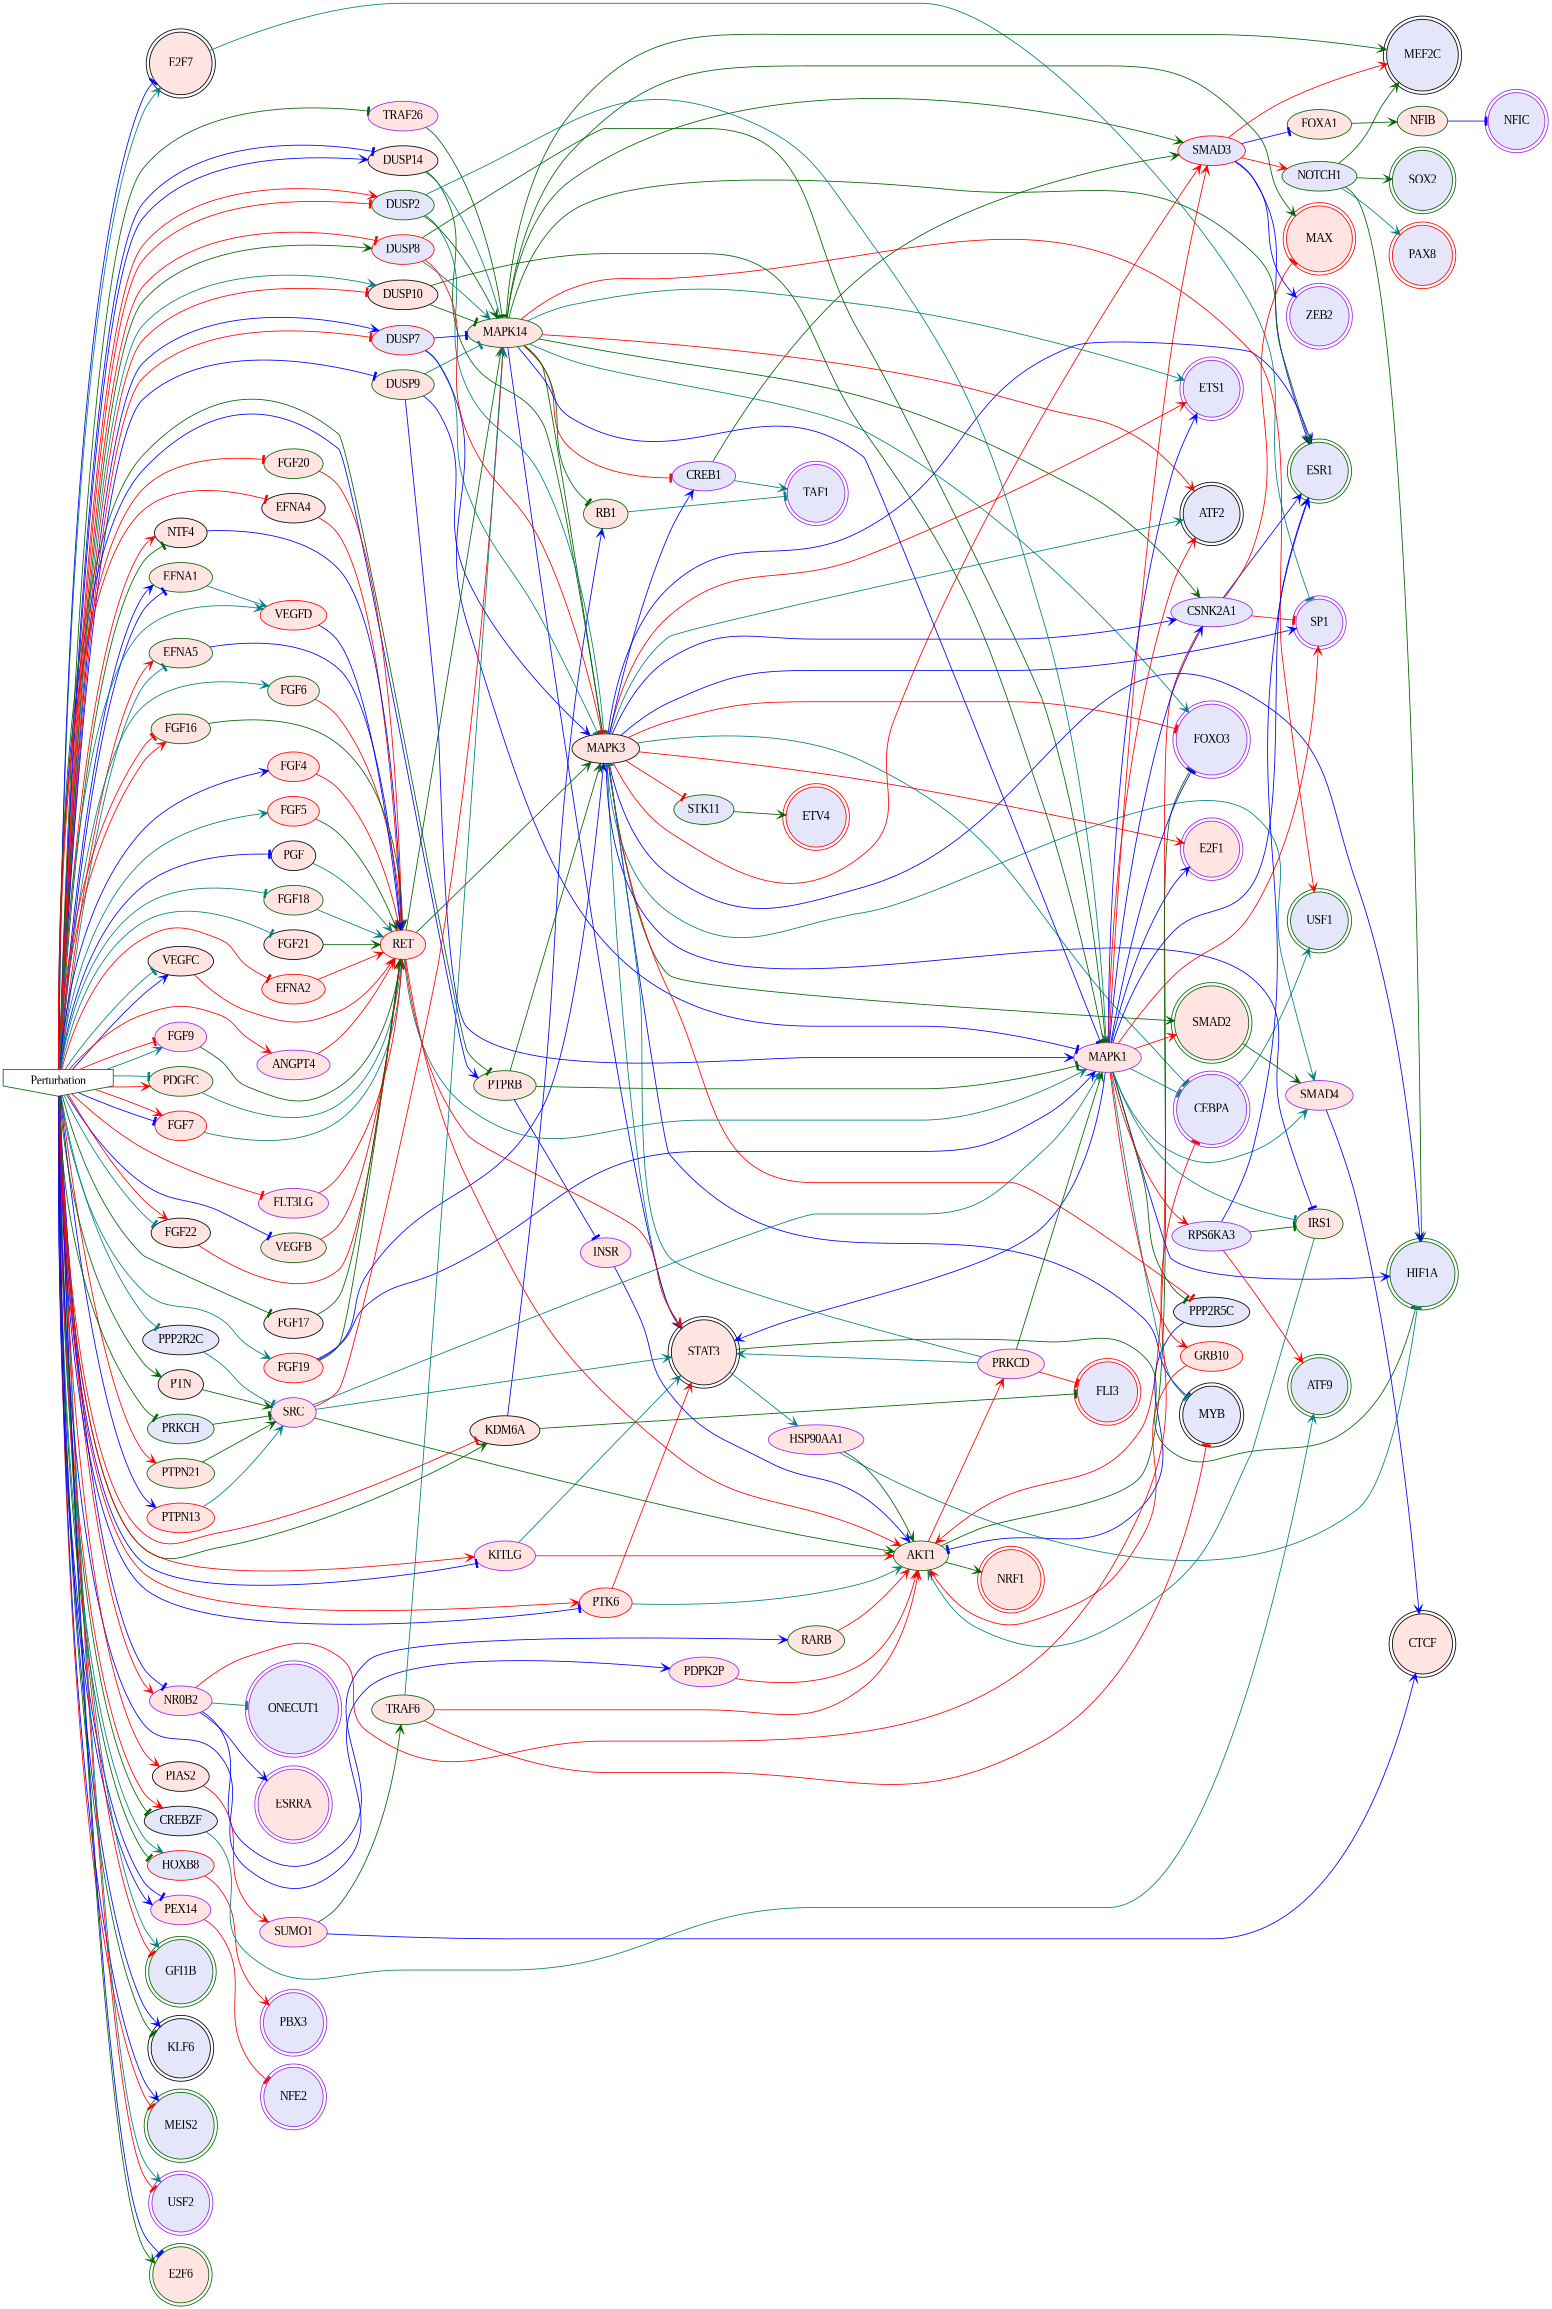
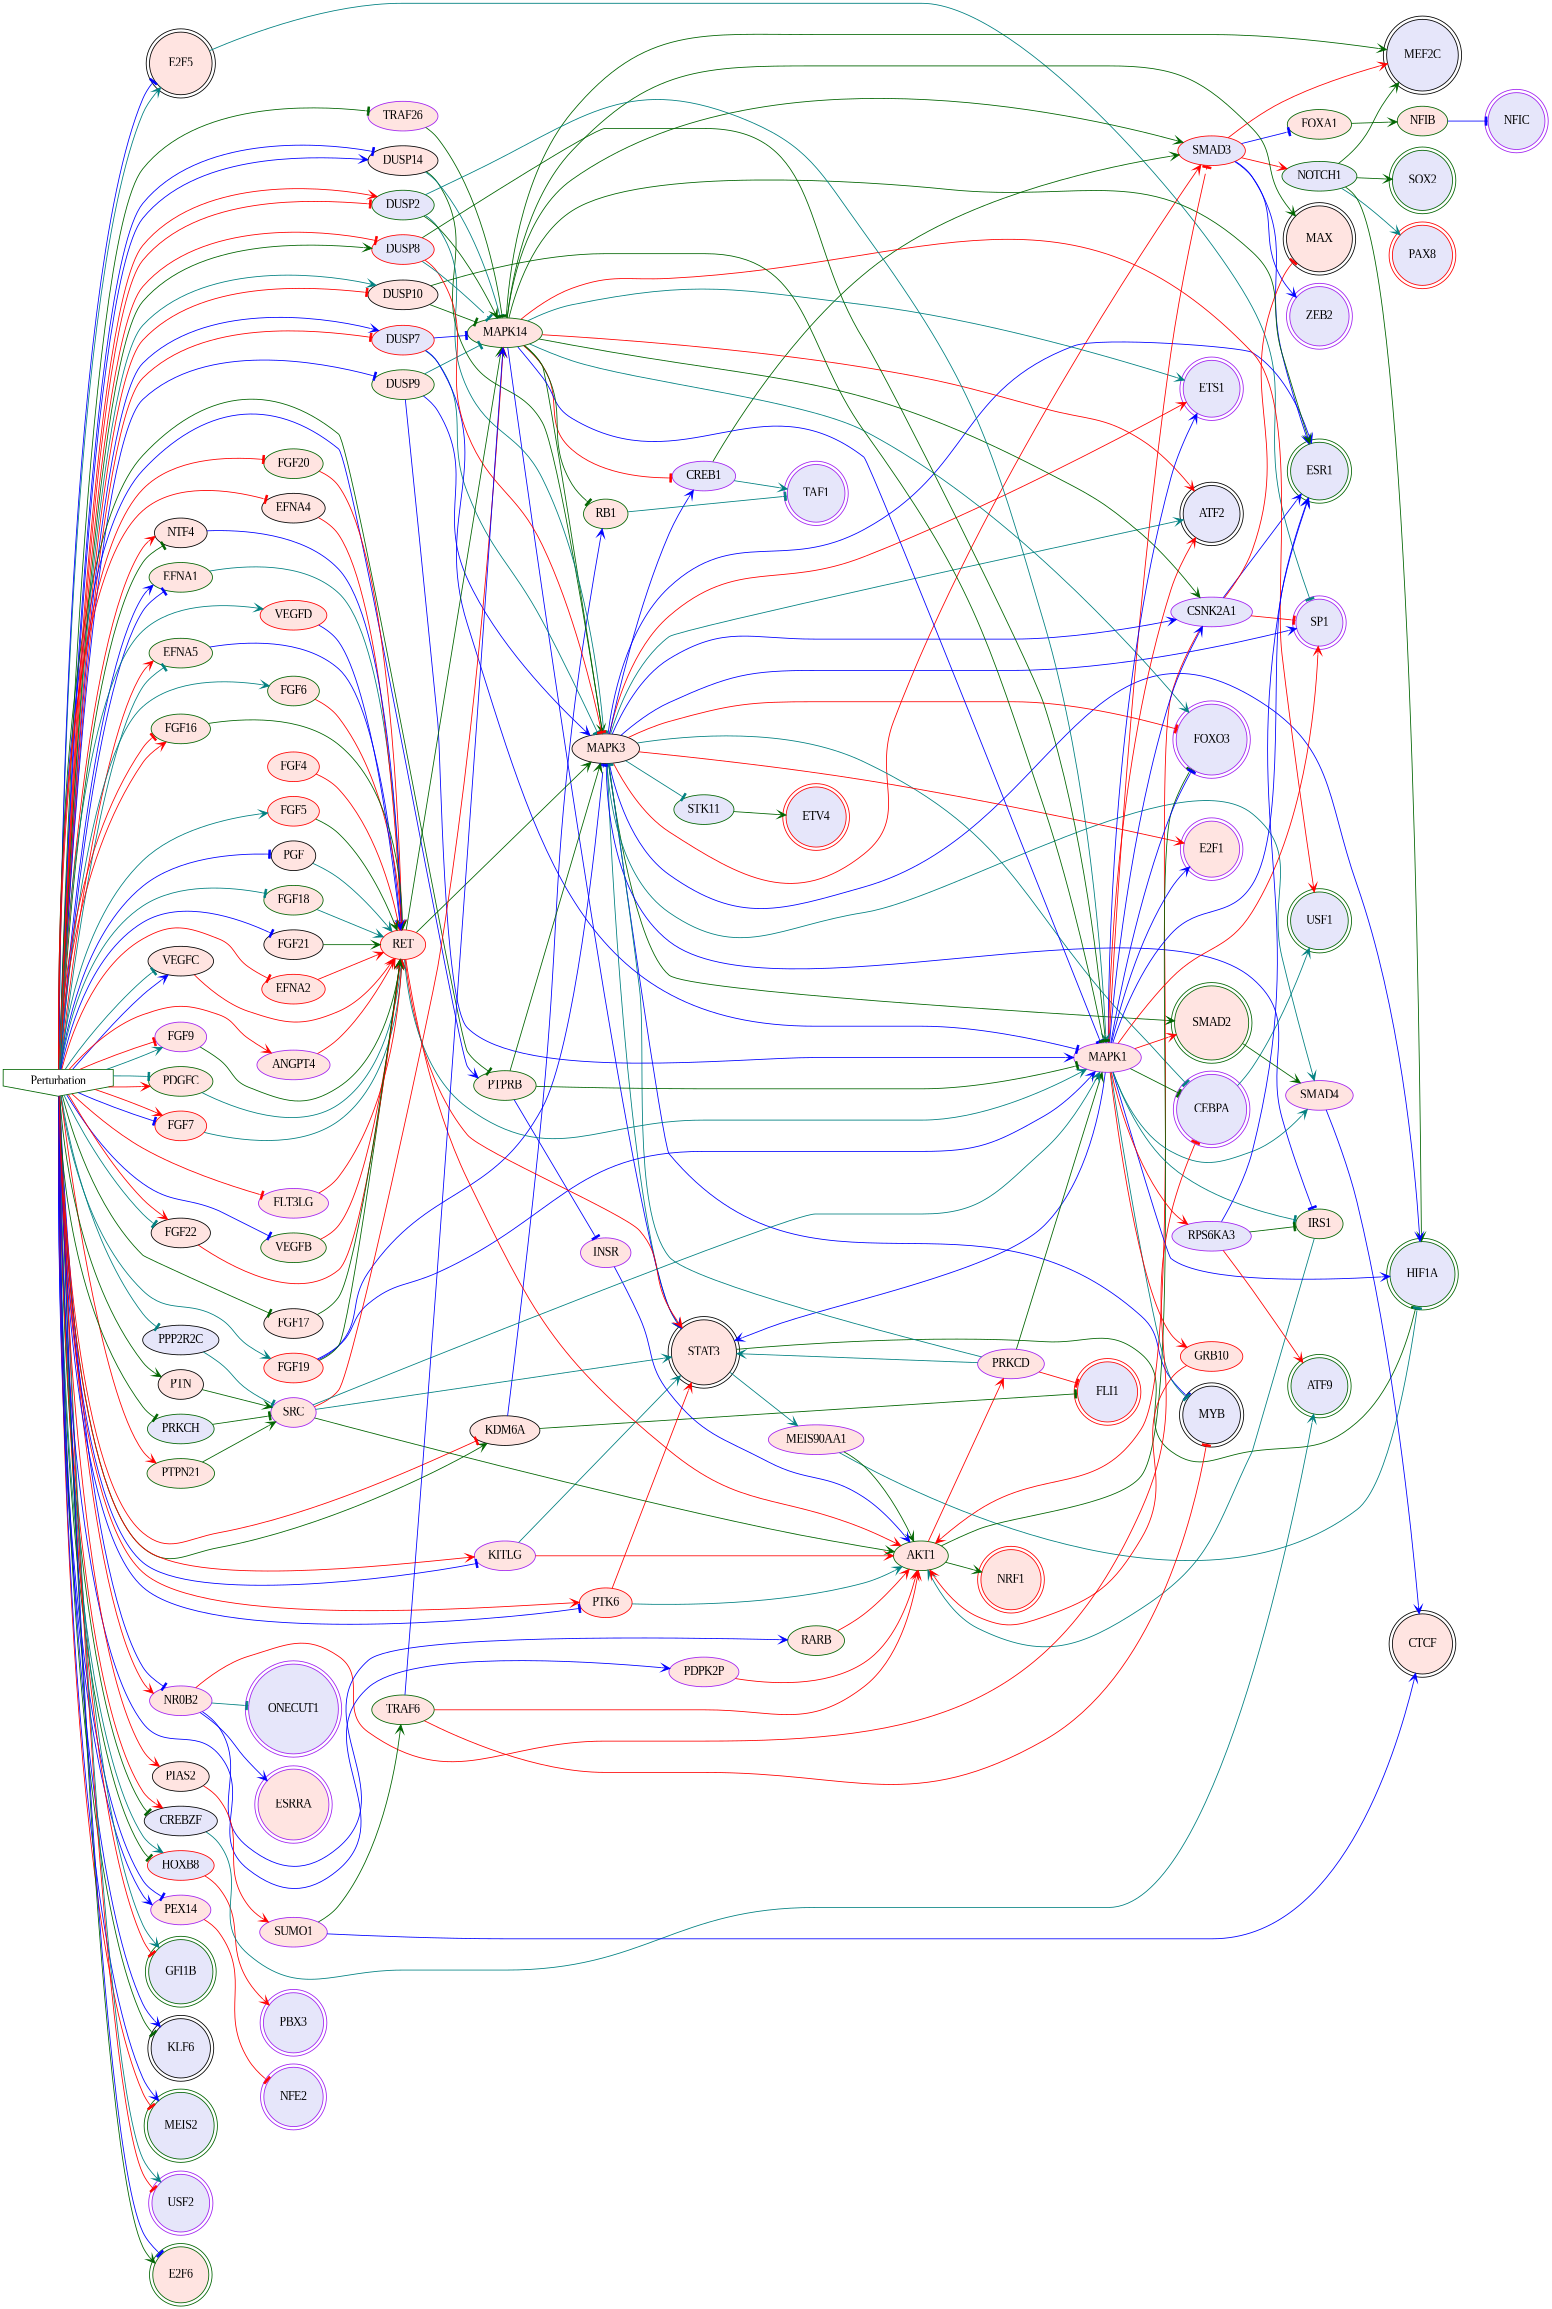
node "E2F7": label "E2F7" -> "E2F5"
node "MAX": color red -> black
edge "DUSP8" -> "MAPK14": arrowhead vee -> tee
edge "DUSP14" -> "MAPK3": arrowhead tee -> vee
edge "MAPK1" -> "SMAD3": arrowhead vee -> tee
edge "EFNA1" -> "VEGFD": now "EFNA1" -> "RET"
edge "MAPK3" -> "STK11": color red -> teal
edge "Perturbation" -> "FGF4": removed
edge "Perturbation" -> "FGF21": color teal -> blue
edge "TRAF6" -> "MAPK14": color teal -> blue
edge "FGF19" -> "MAPK3": arrowhead vee -> tee
edge "MAPK1" -> "CEBPA": color teal -> darkgreen
node "PPP2R5C": removed
node "FLI3": label "FLI3" -> "FLI1"
node "HSP90AA1": label "HSP90AA1" -> "MEIS90AA1"
node "PTPN13": removed
